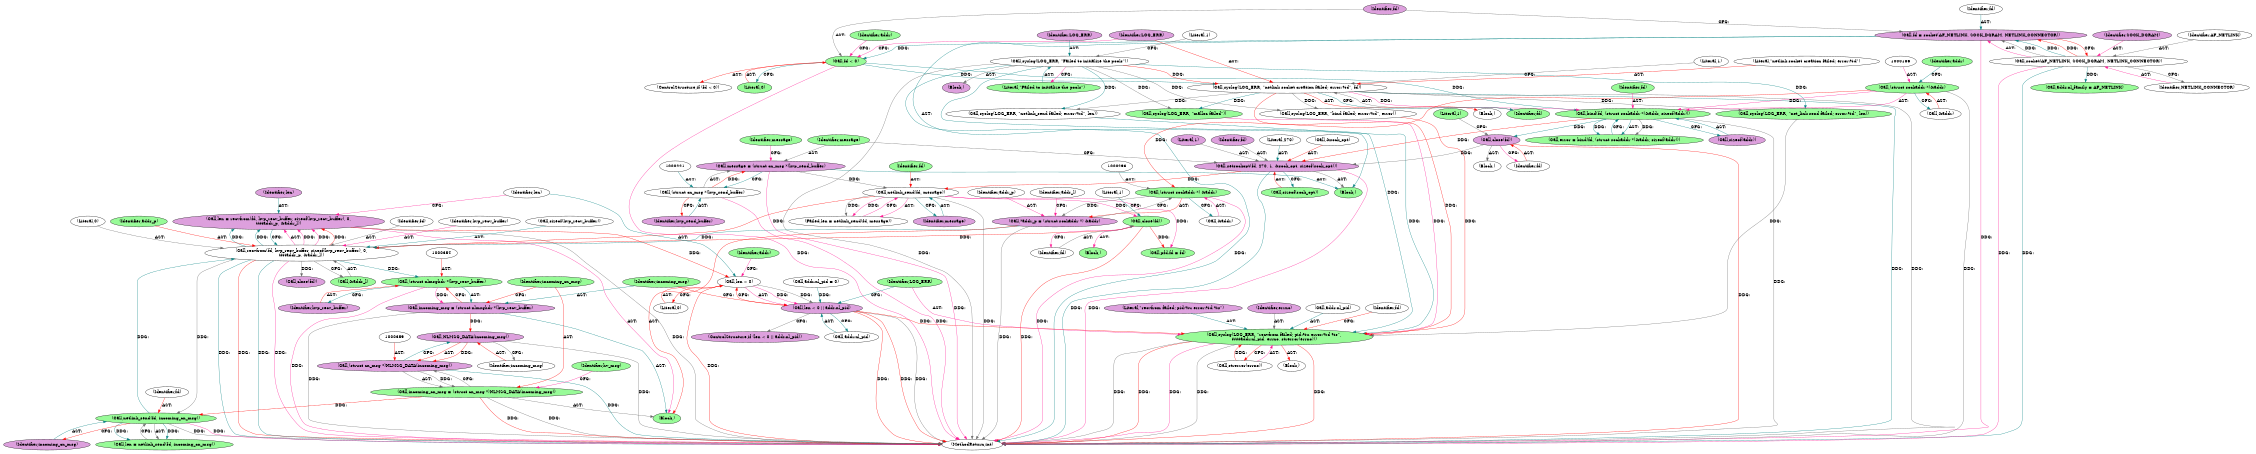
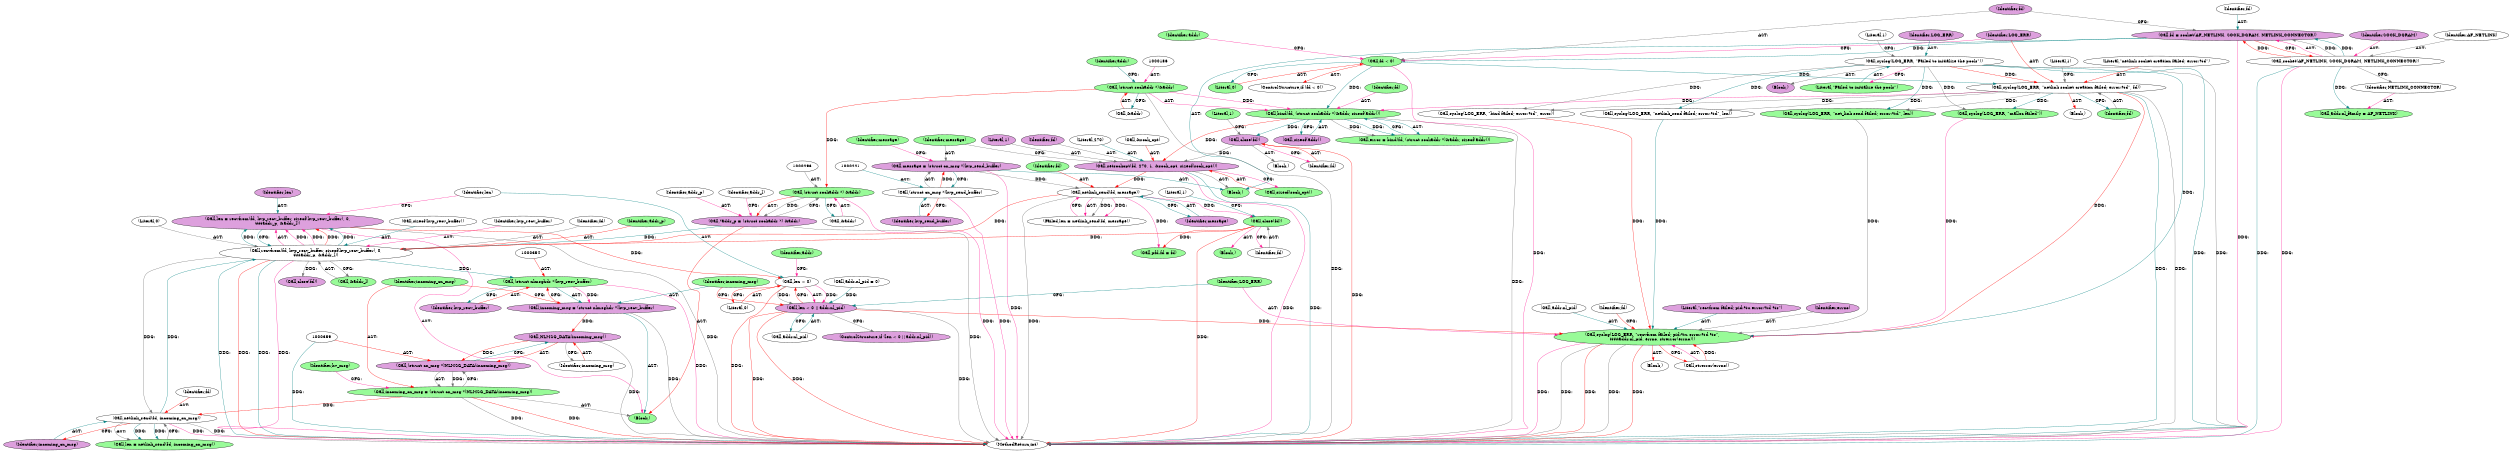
edge "(Identifier,NETLINK_CONNECTOR)" -> "(Call,socket(AF_NETLINK, SOCK_DGRAM, NETLINK_CONNECTOR))": now "(Identifier,NETLINK_CONNECTOR)" -> "(Call,addr.nl_family = AF_NETLINK)"
edge "(Call,setsockopt(fd, 270, 1, &sock_opt, sizeof(sock_opt)))" -> "(Call,sizeof(sock_opt))": color teal -> deeppink
node "(Call,netlink_send(fd, incoming_cn_msg))": fillcolor palegreen -> white
edge "(Call,(struct cn_msg *)NLMSG_DATA(incoming_msg))" -> "(MethodReturn,int)": now "1000359" -> "(MethodReturn,int)"
